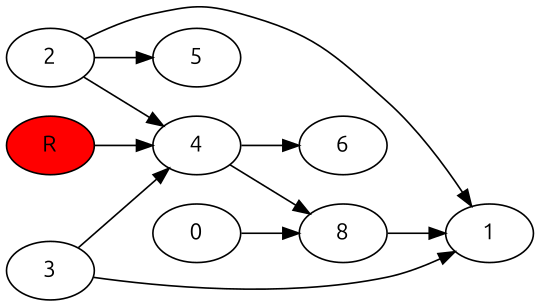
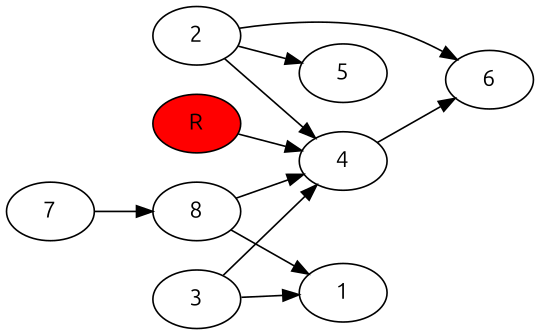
edge "2" -> "1": now "2" -> "6"
edge "4" -> "8": reversed
node "0": label "0" -> "7"
